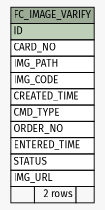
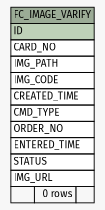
node "FC_IMAGE_VARIFY": text "2 rows" -> "0 rows"
